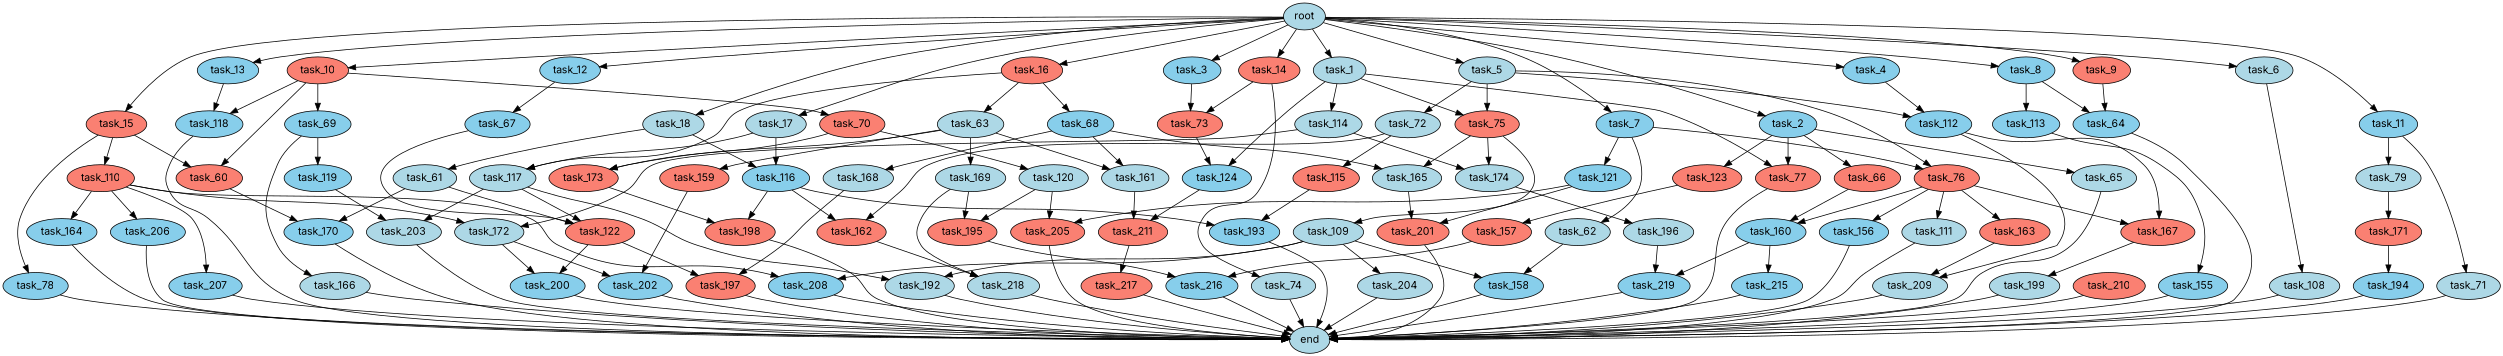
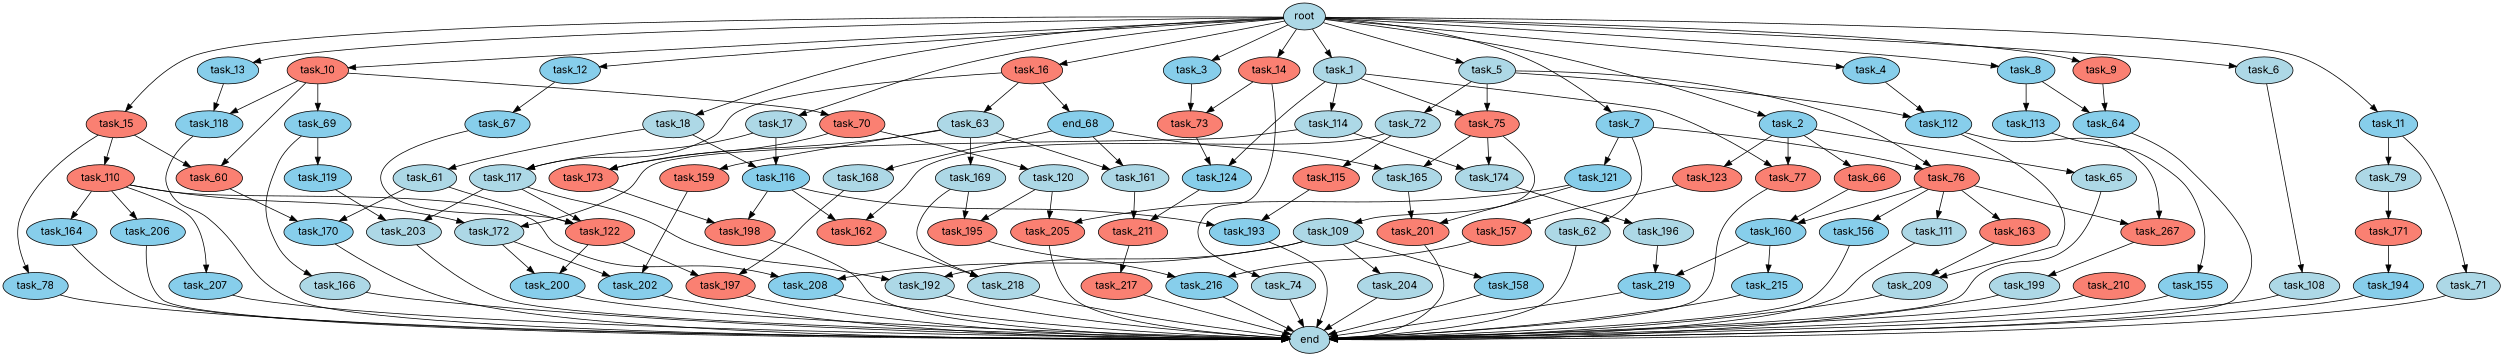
node "task_68": label "task_68" -> "end_68"
node "task_167": label "task_167" -> "task_267"
edge "task_62" -> "task_158": now "task_62" -> "end"
